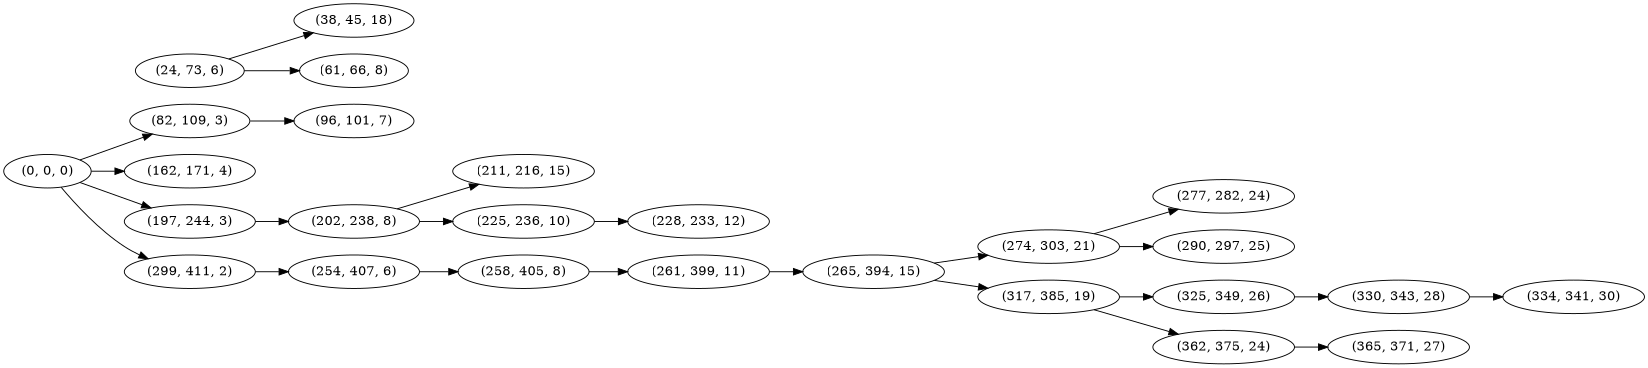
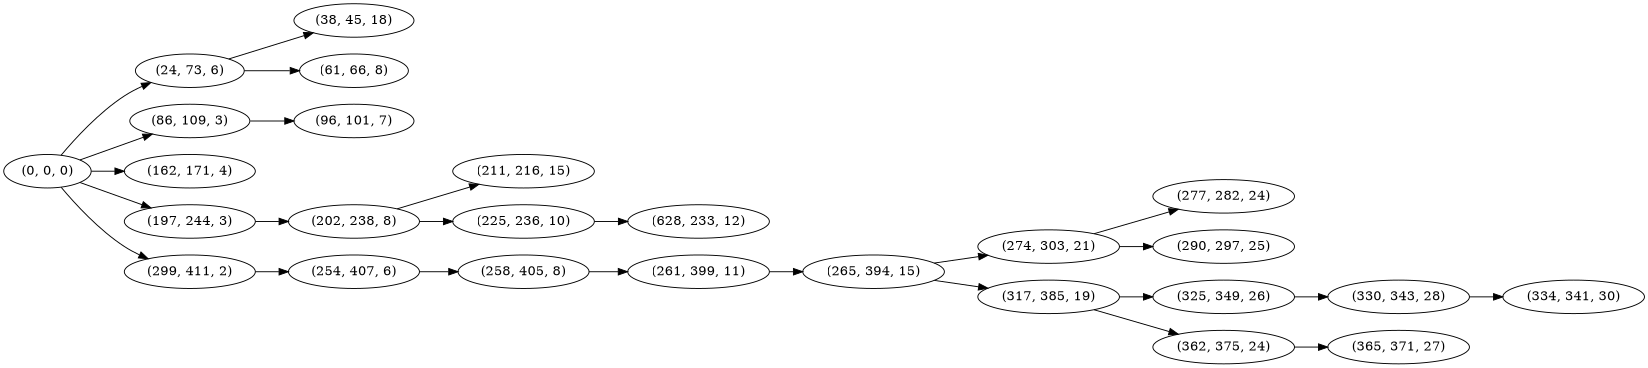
edge "(0, 0, 0)" -> "(24, 73, 6)": added
node "(82, 109, 3)": label "(82, 109, 3)" -> "(86, 109, 3)"
node "(228, 233, 12)": label "(228, 233, 12)" -> "(628, 233, 12)"
